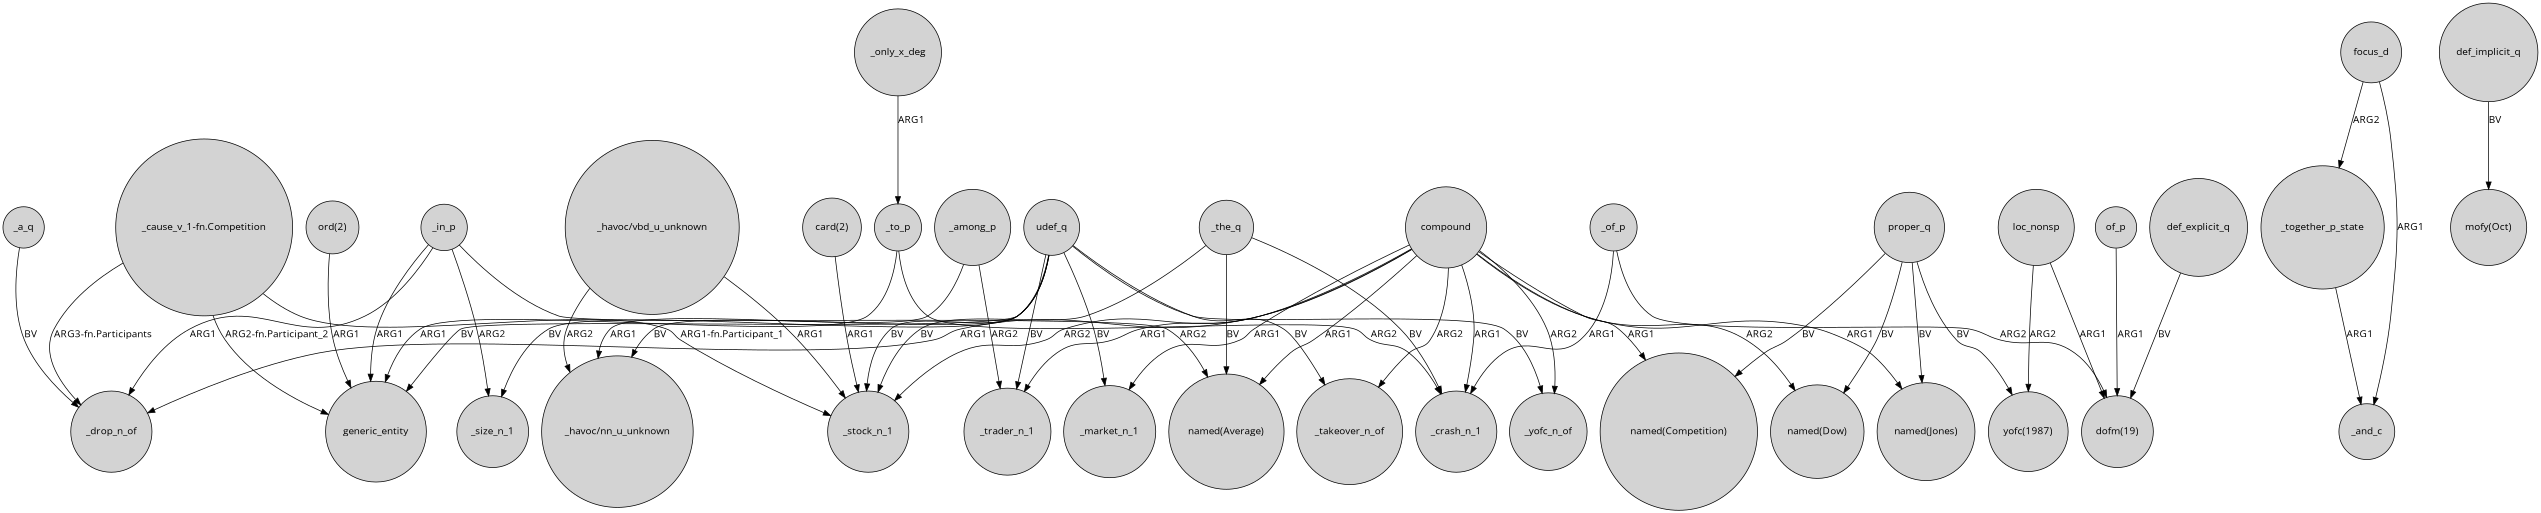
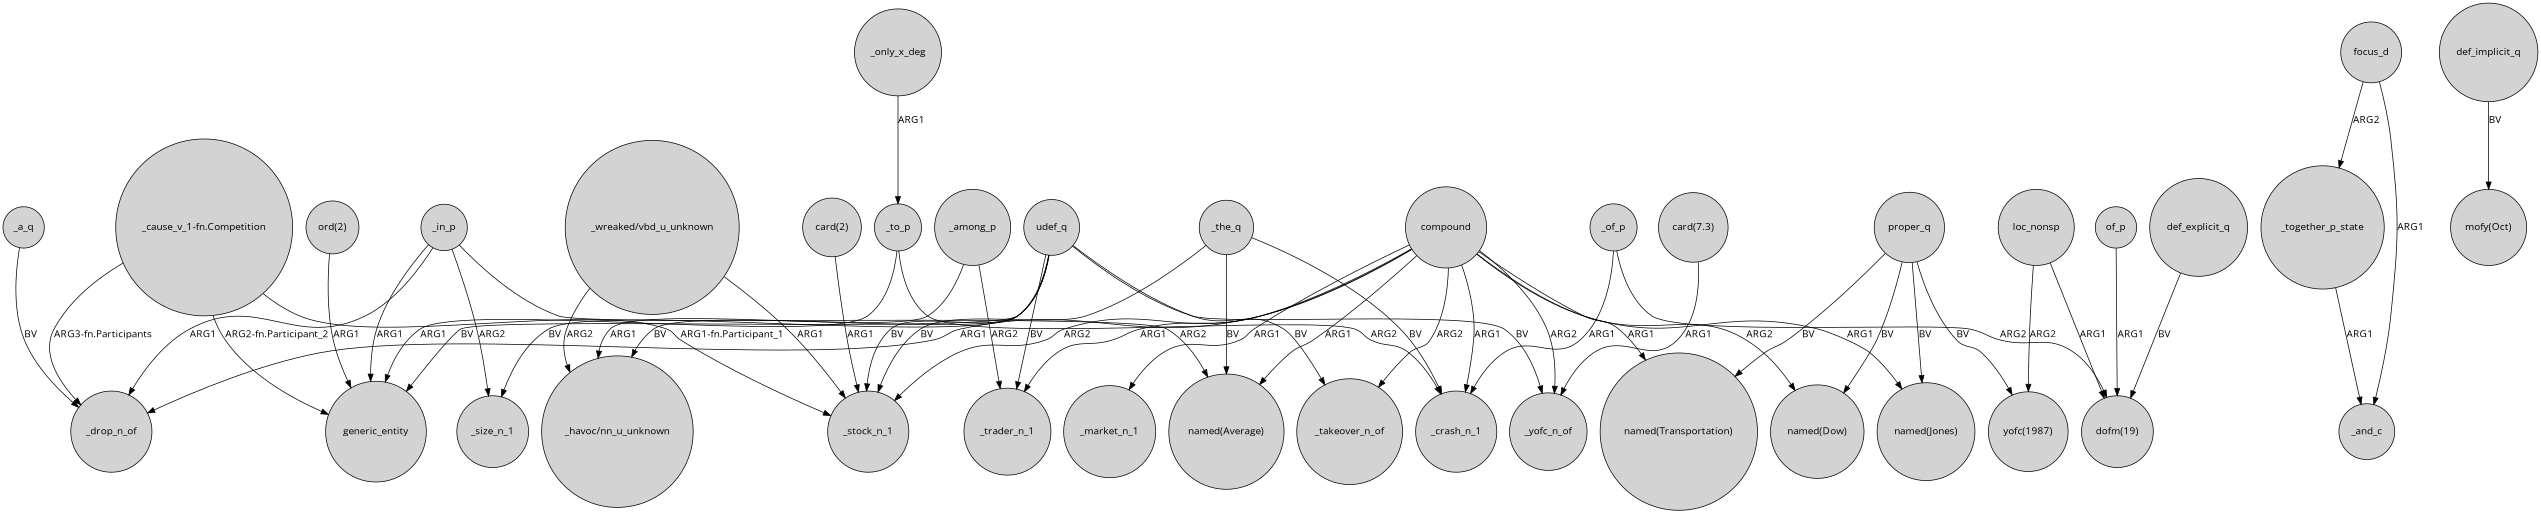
node "_havoc/vbd_u_unknown": label "_havoc/vbd_u_unknown" -> "_wreaked/vbd_u_unknown"
node "card(7.3)": added
edge "udef_q" -> "_market_n_1": removed, label "BV"
node "named(Competition)": label "named(Competition)" -> "named(Transportation)"
